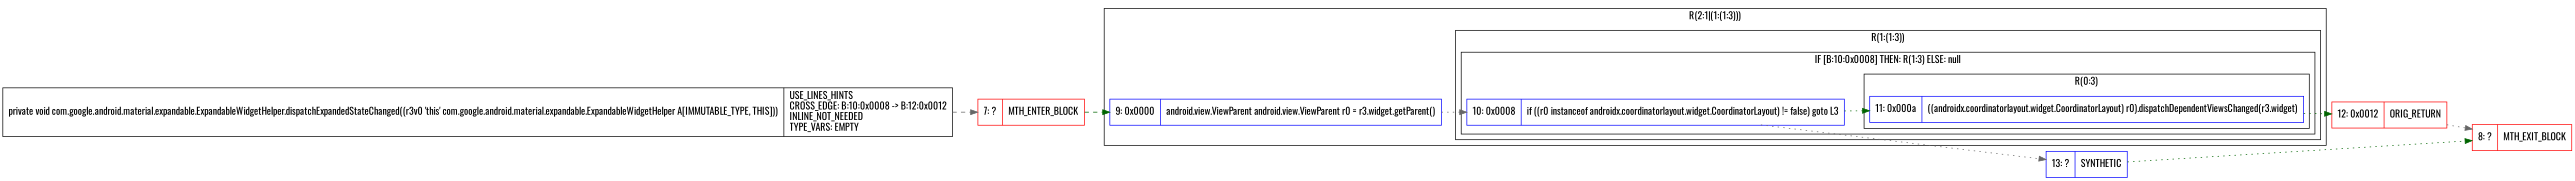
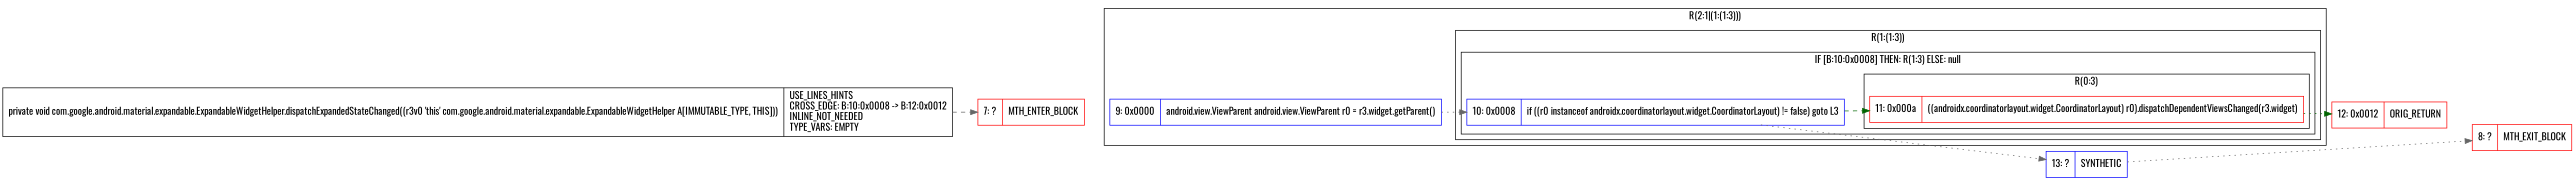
node "11: 0x000a": color blue -> red
edge "10: 0x0008" -> "11: 0x000a": style dotted -> dashed
edge "7: ?" -> "9: 0x0000": removed
edge "12: 0x0012" -> "8: ?": removed
edge "13: ?" -> "8: ?": color darkgreen -> gray40
